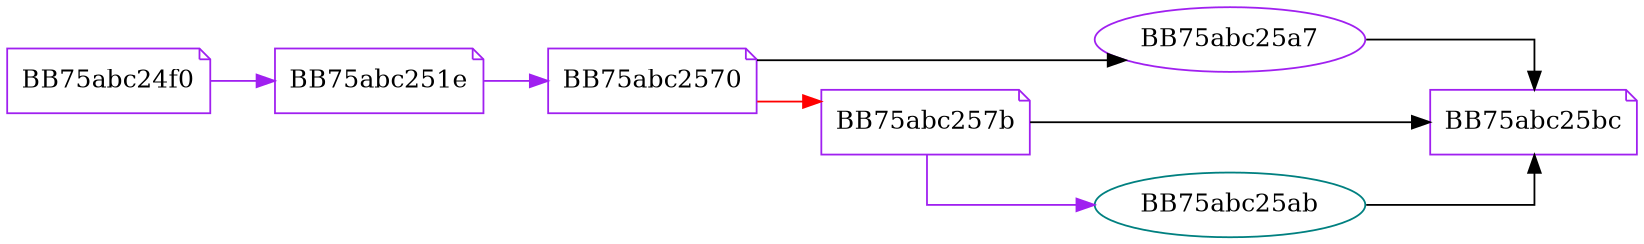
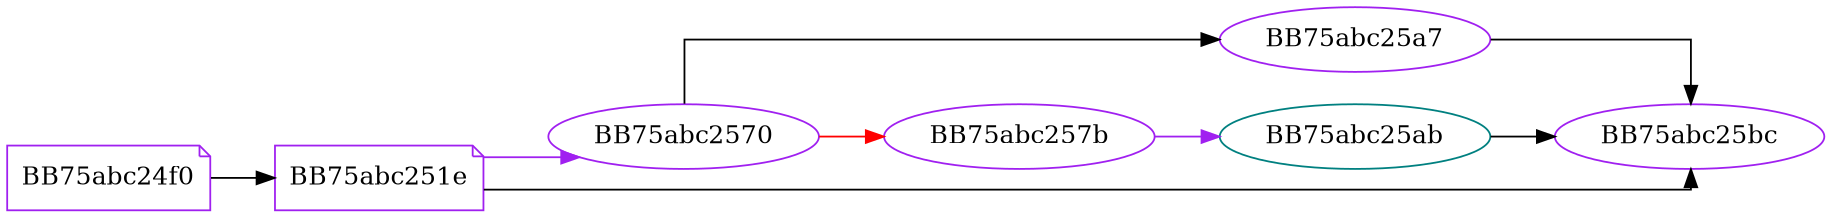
edge "BB75abc24f0" -> "BB75abc251e": color purple -> black
node "BB75abc2570": shape note -> ellipse
node "BB75abc257b": shape note -> ellipse
edge "BB75abc257b" -> "BB75abc25bc": now "BB75abc251e" -> "BB75abc25bc"
node "BB75abc25bc": shape note -> ellipse
